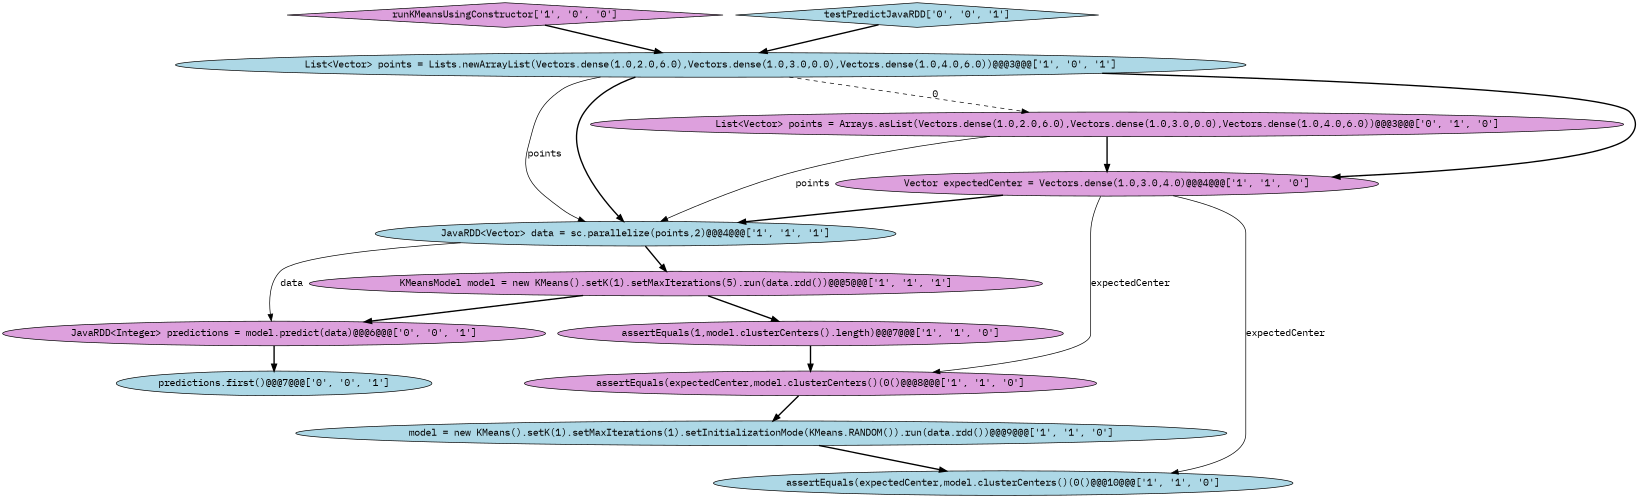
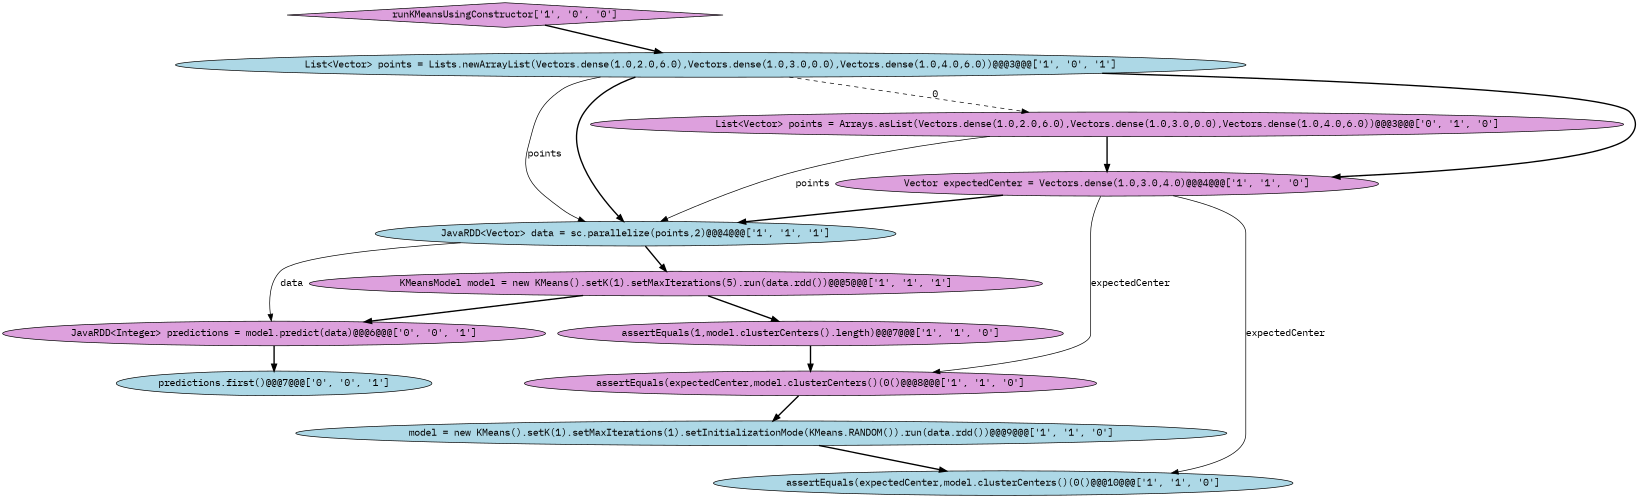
node "testPredictJavaRDD['0', '0', '1']": removed
